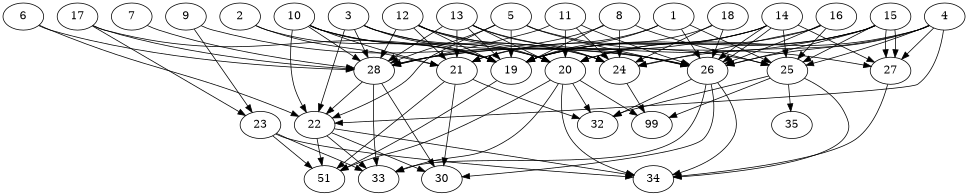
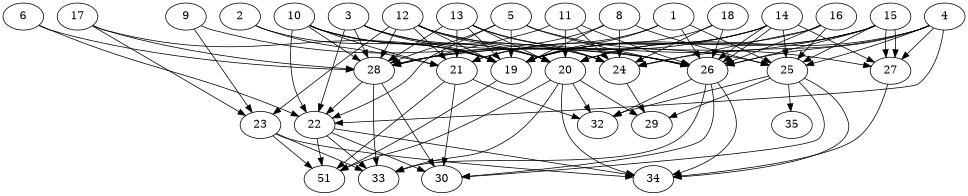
node "7": removed
edge "12" -> "23": added
node "99": label "99" -> "29"
edge "25" -> "30": added
